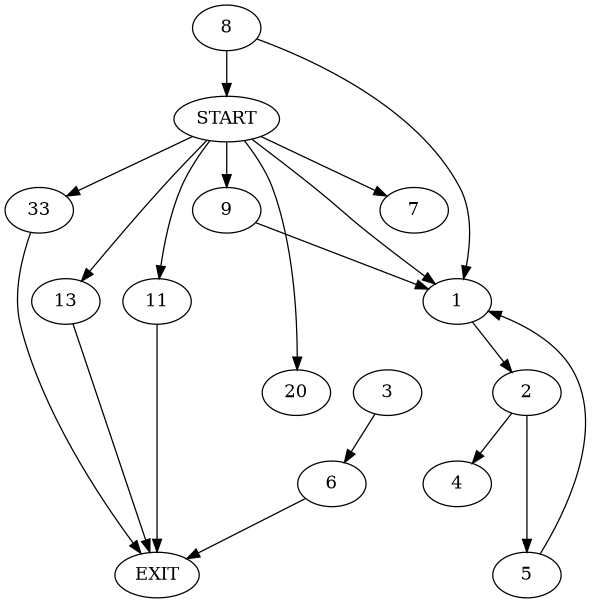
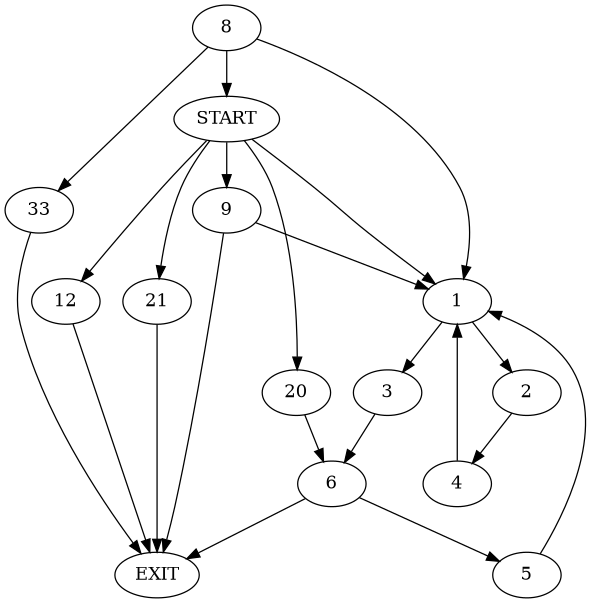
edge "START" -> "33": now "8" -> "33"
node "7": removed
node "13": label "13" -> "12"
node "11": label "11" -> "21"
edge "1" -> "3": added
edge "9" -> "EXIT": added
edge "4" -> "1": added
edge "20" -> "6": added
edge "2" -> "5": now "6" -> "5"
